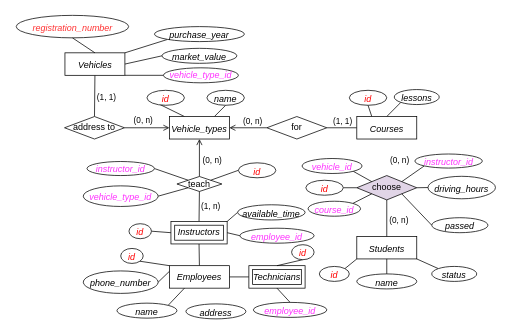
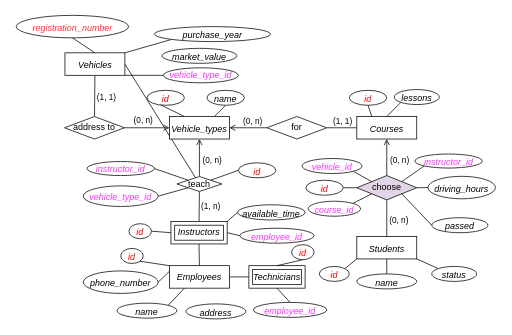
node "purchase_year": size 90x15 -> 116x15
edge "market_value" -- "Vehicles": now "teach" -- "Vehicles"
edge "choose" -> "Courses": added
